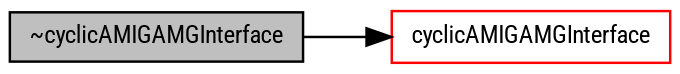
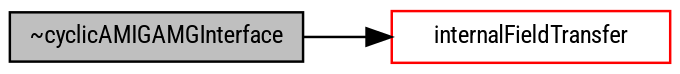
node "cyclicAMIGAMGInterface": label "cyclicAMIGAMGInterface" -> "internalFieldTransfer"
